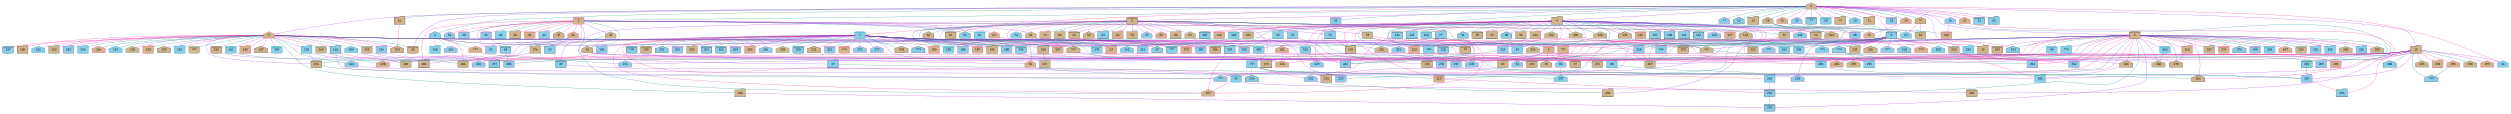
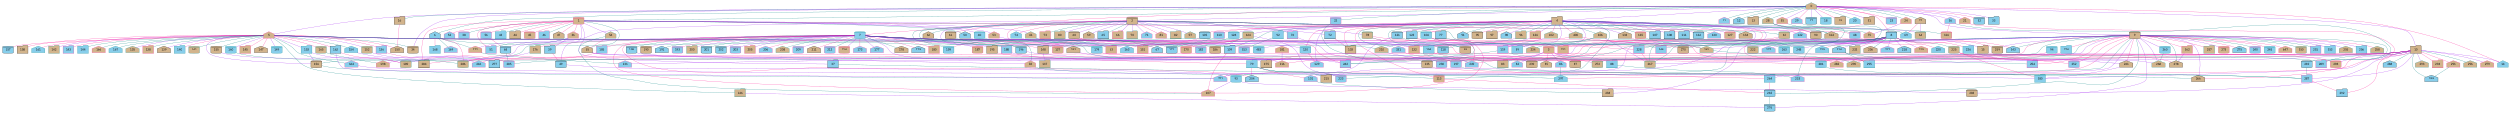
edge "0" -- "15": now "122" -- "15"
edge "0" -- "3": now "106" -- "3"
edge "2" -- "79": now "195" -- "79"
node "110": fillcolor tan -> skyblue
edge "9" -- "245": color teal -> deeppink
edge "6" -- "171": removed
edge "124" -- "163": added
node "209": color black -> deeppink
node "184": removed
node "151": fillcolor skyblue -> tan
edge "9" -- "277": removed
edge "10" -- "297": added
